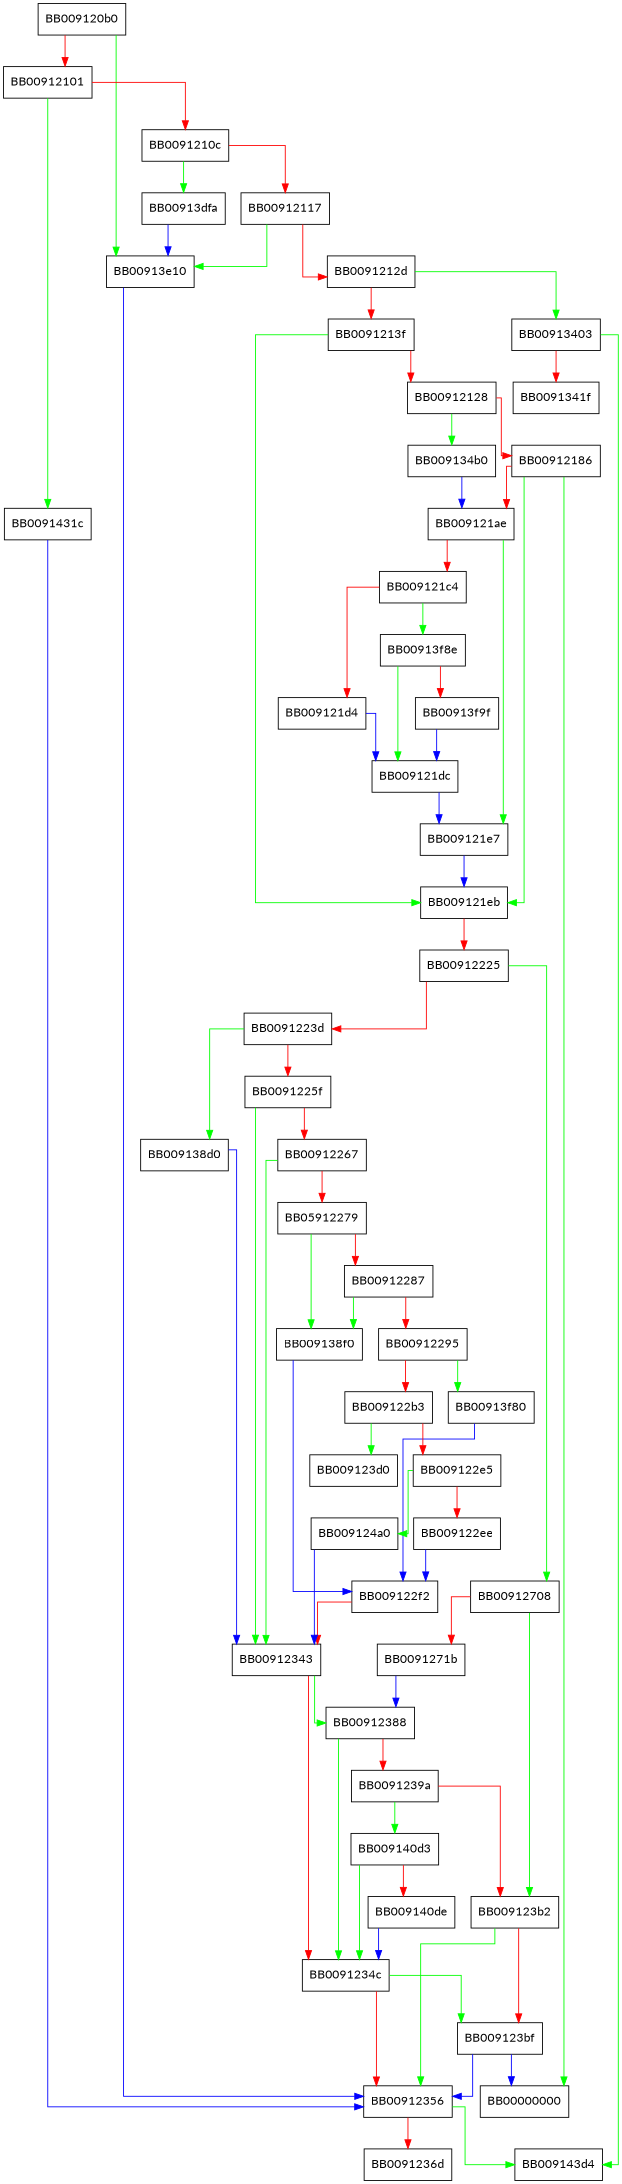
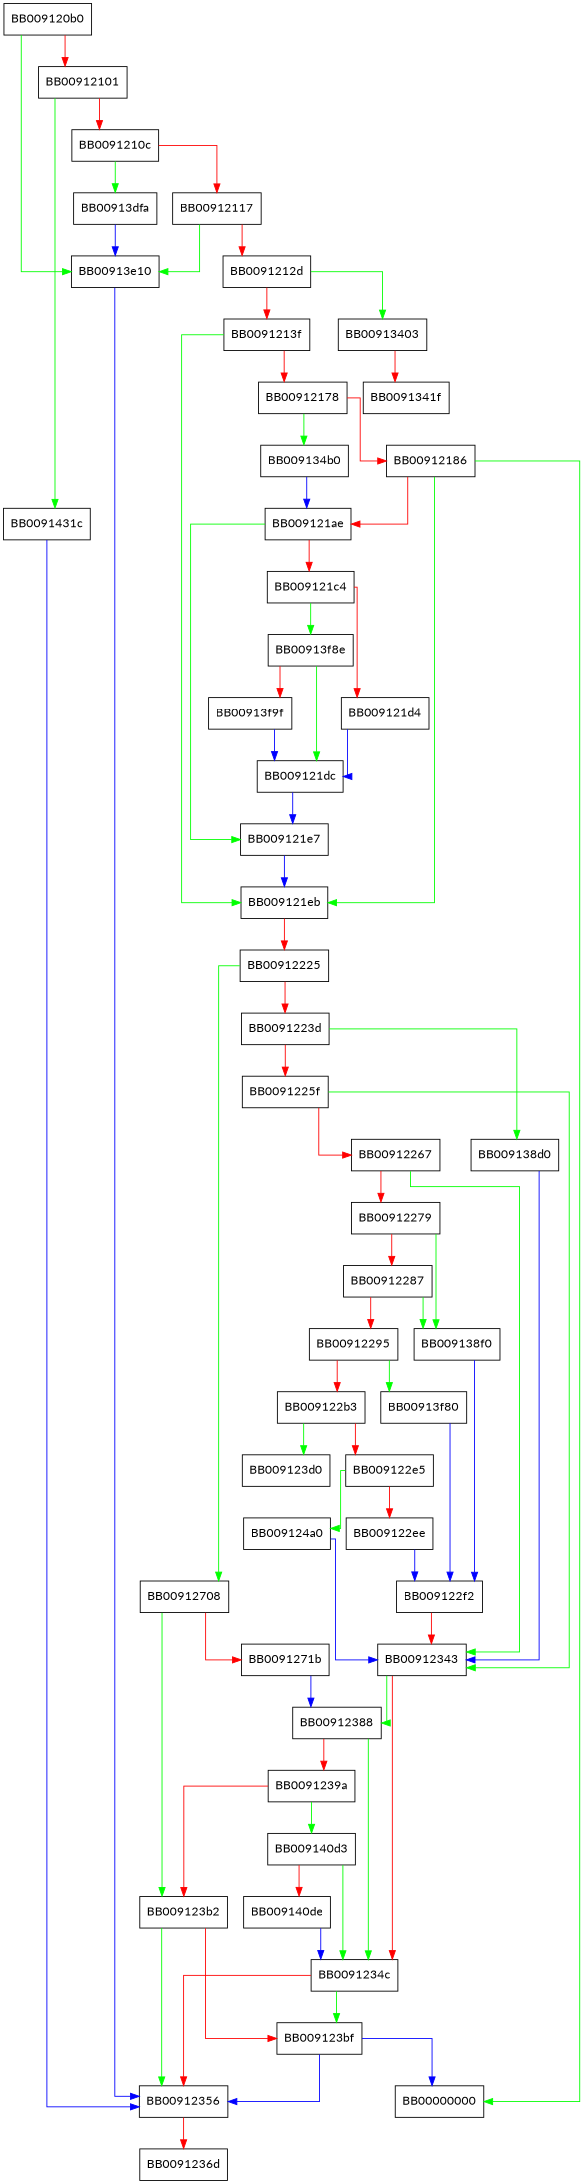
node "BB00912128": label "BB00912128" -> "BB00912178"
node "BB05912279": label "BB05912279" -> "BB00912279"
node "BB009143d4": removed
